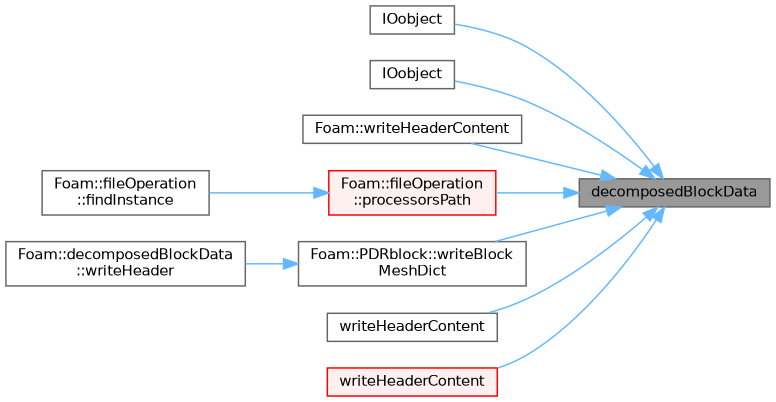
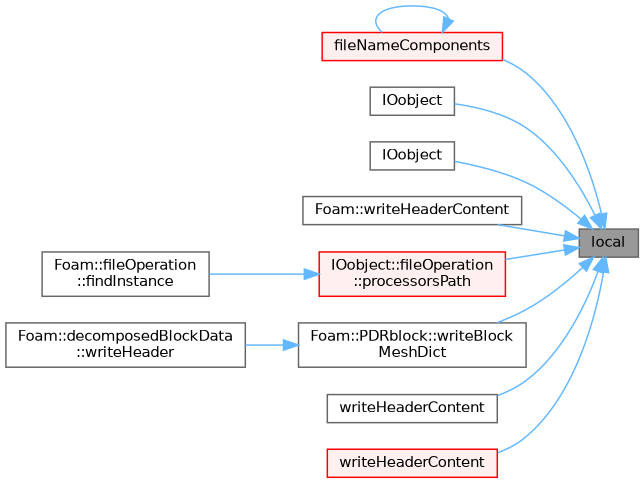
node "fileNameComponents": added
node "Foam::fileOperation ::processorsPath": label "Foam::fileOperation ::processorsPath" -> "IOobject::fileOperation ::processorsPath"
node "decomposedBlockData": label "decomposedBlockData" -> "local"
